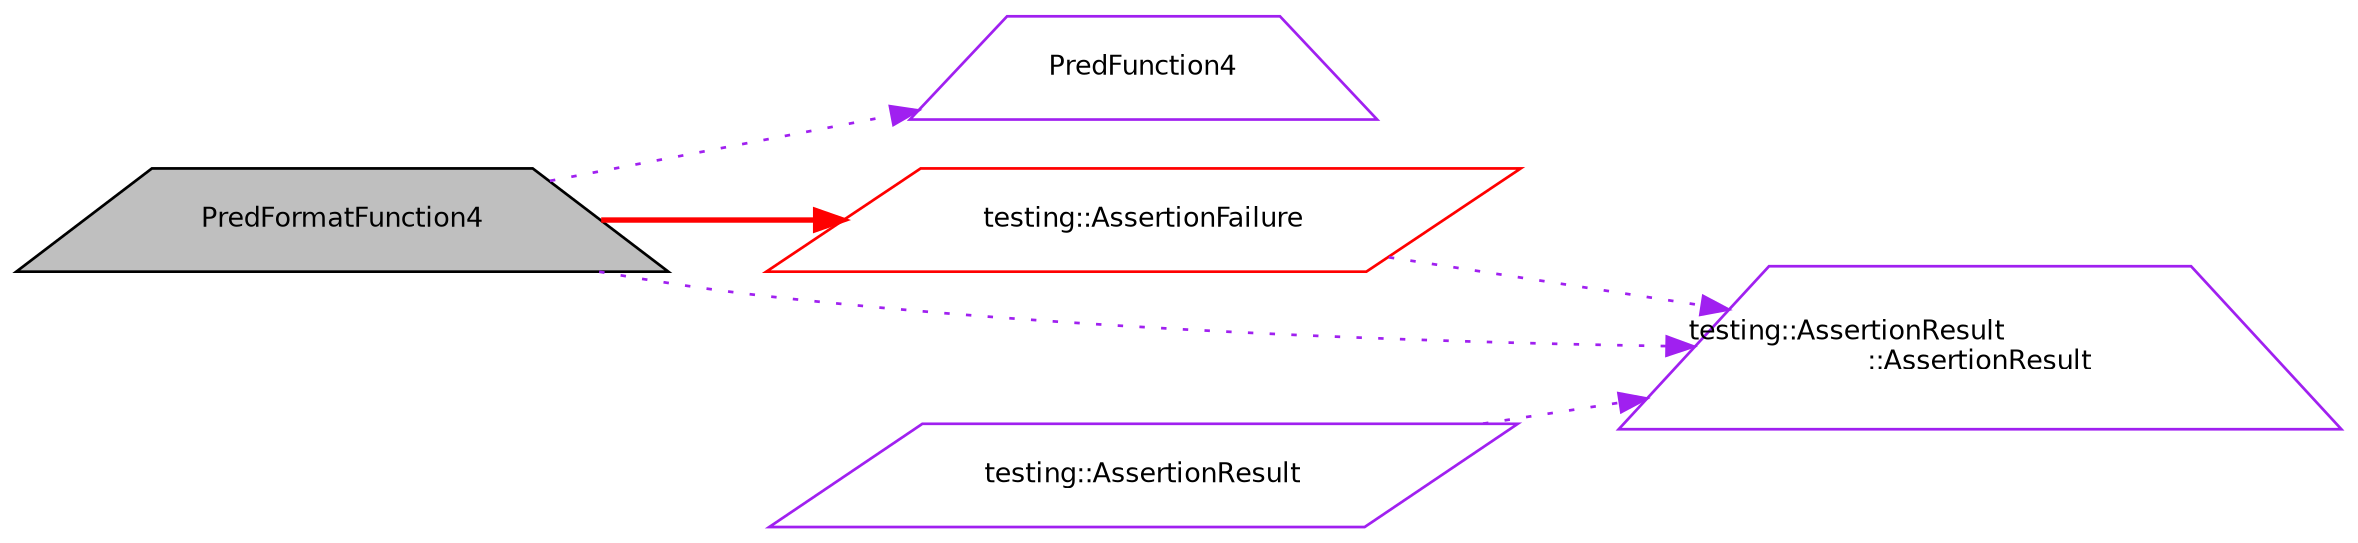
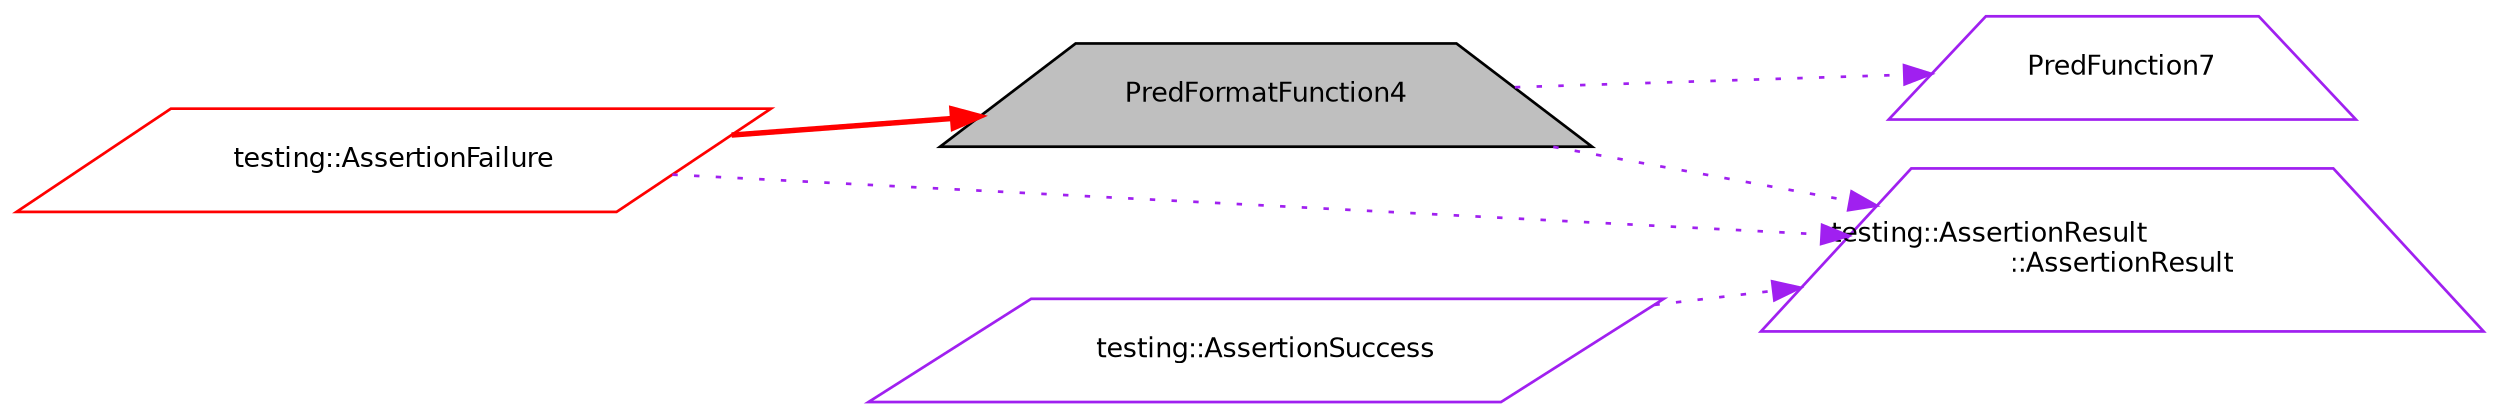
node "PredFunction4": label "PredFunction4" -> "PredFunction7"
edge "PredFormatFunction4" -> "testing::AssertionFailure": reversed
node "testing::AssertionResult": label "testing::AssertionResult" -> "testing::AssertionSuccess"
